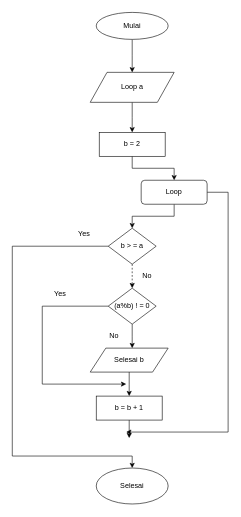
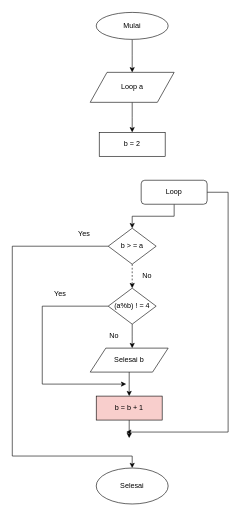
edge "b = 2" -> "Loop": removed
node "(a%b) ! = 0": label "(a%b) ! = 0" -> "(a%b) ! = 4"
node "b = b + 1": fillcolor #ffffff -> #f8cecc
